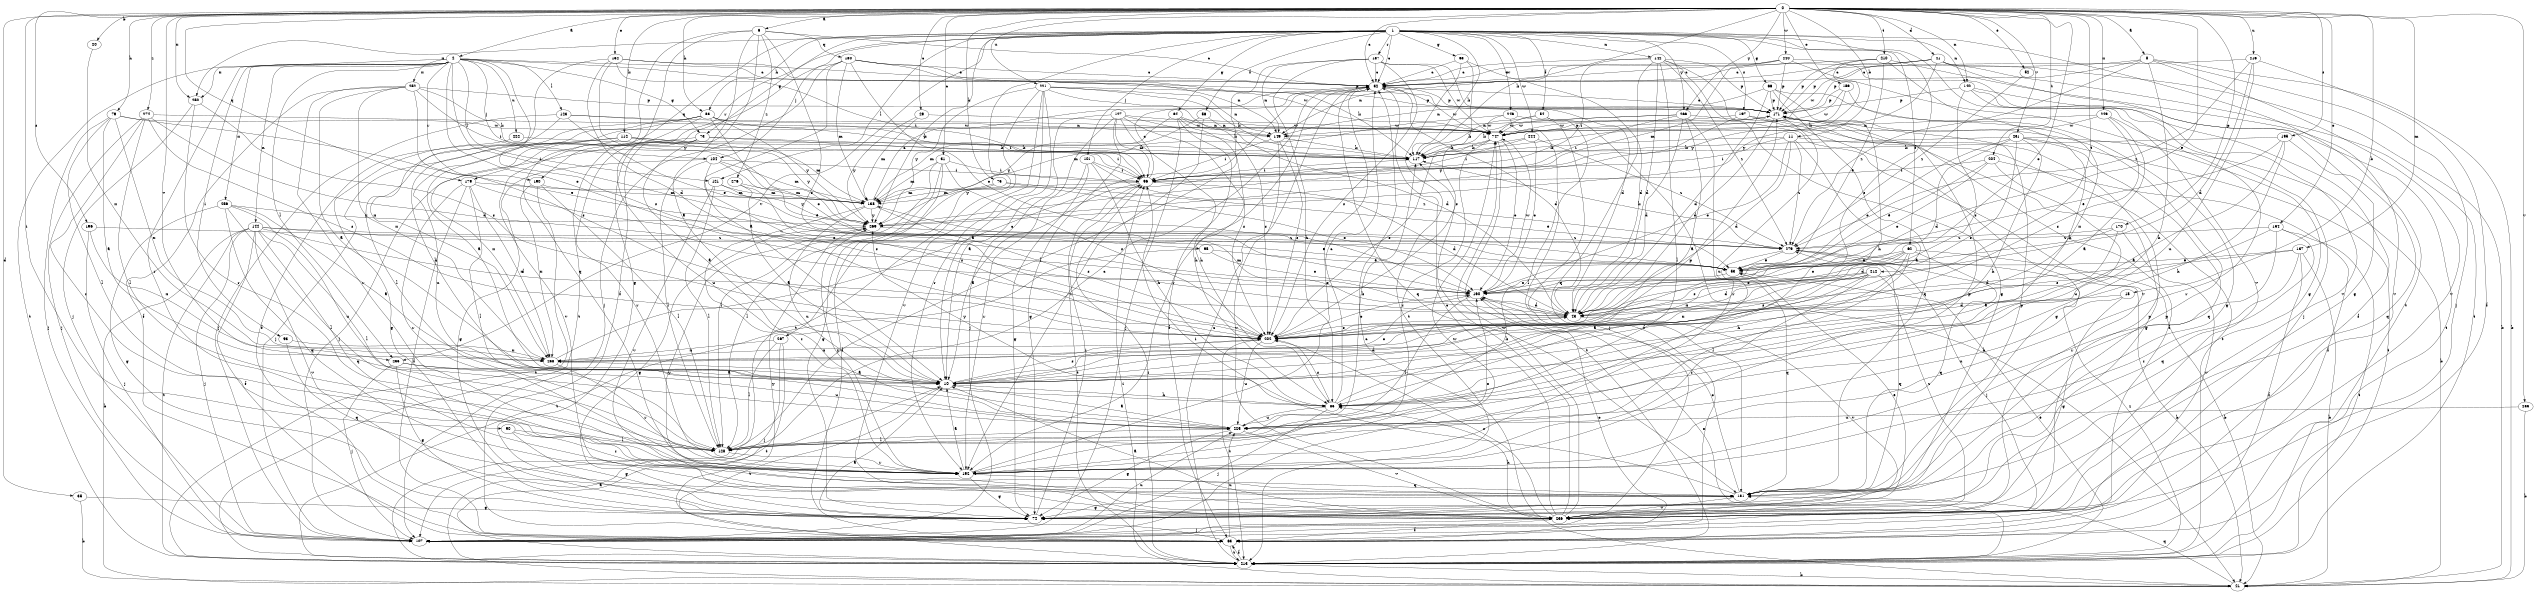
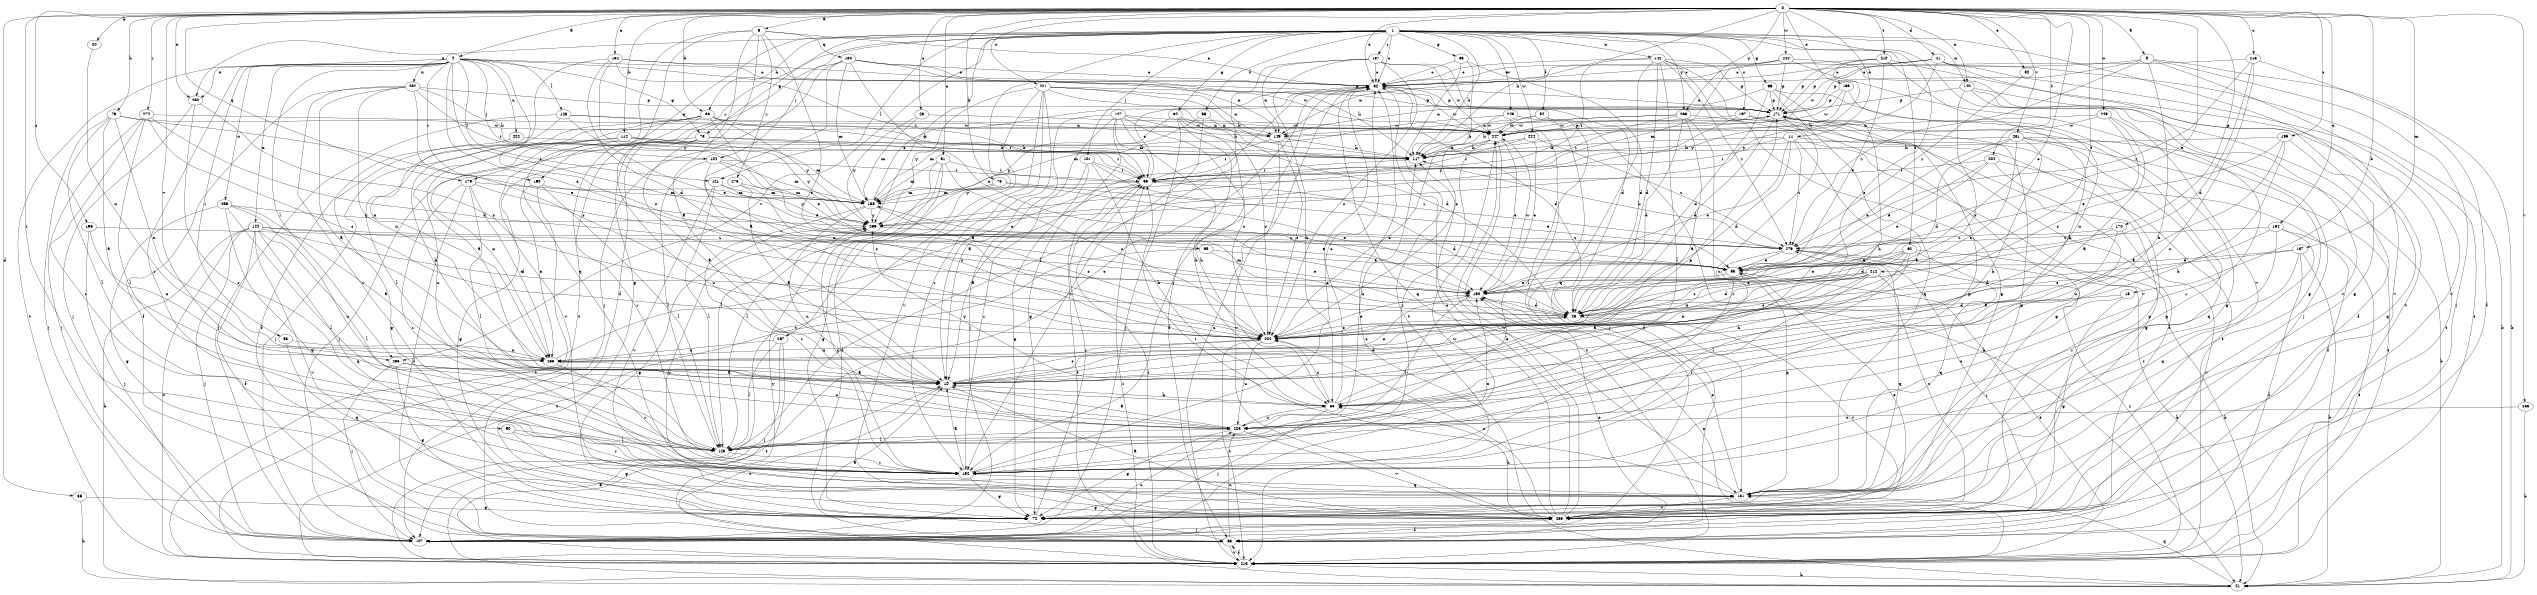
node "747": label "747" -> "247"
